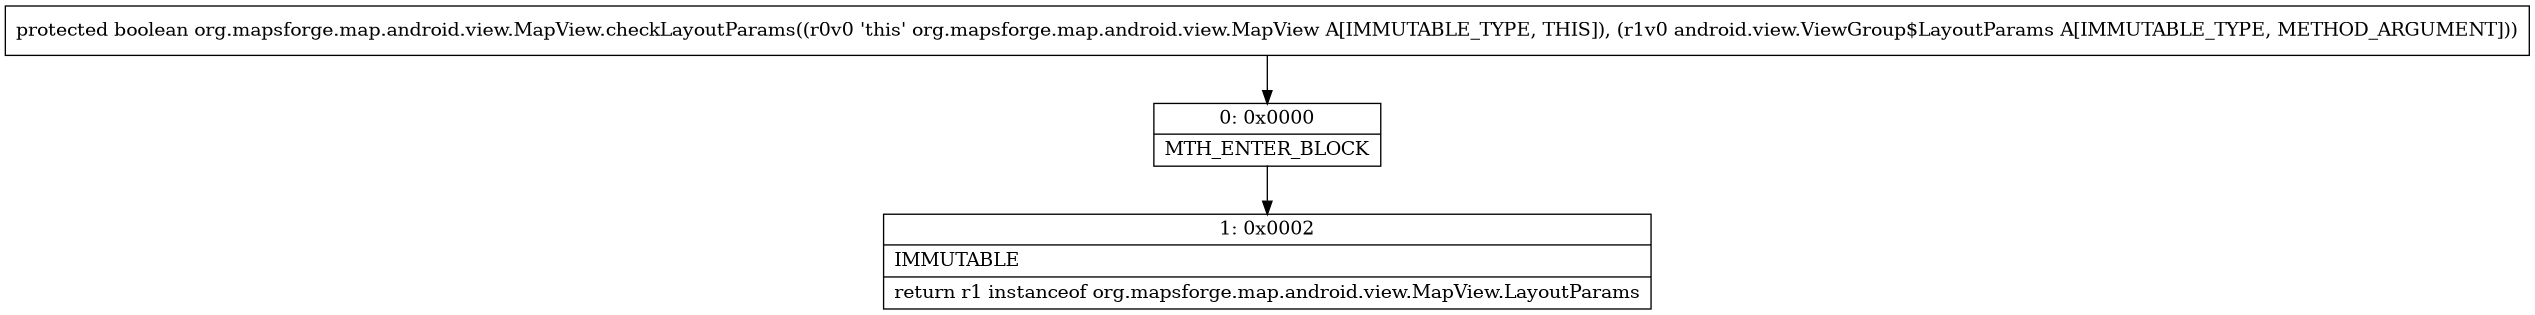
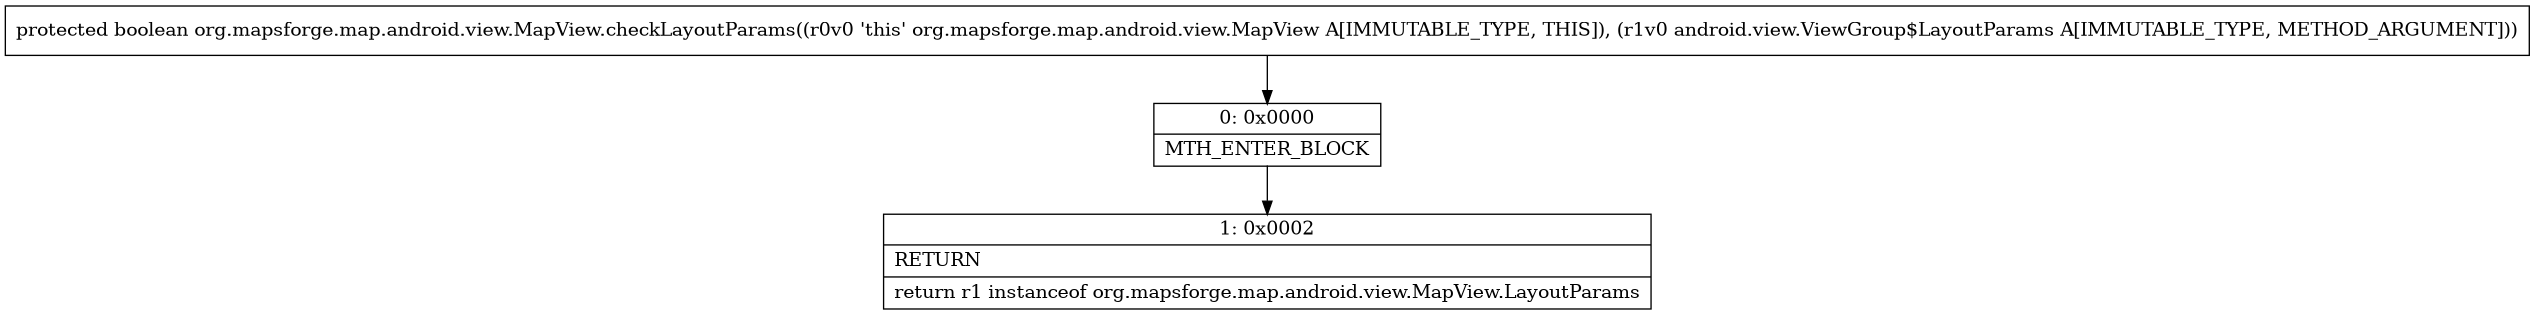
node "1: 0x0002": text "IMMUTABLE" -> "RETURN"
